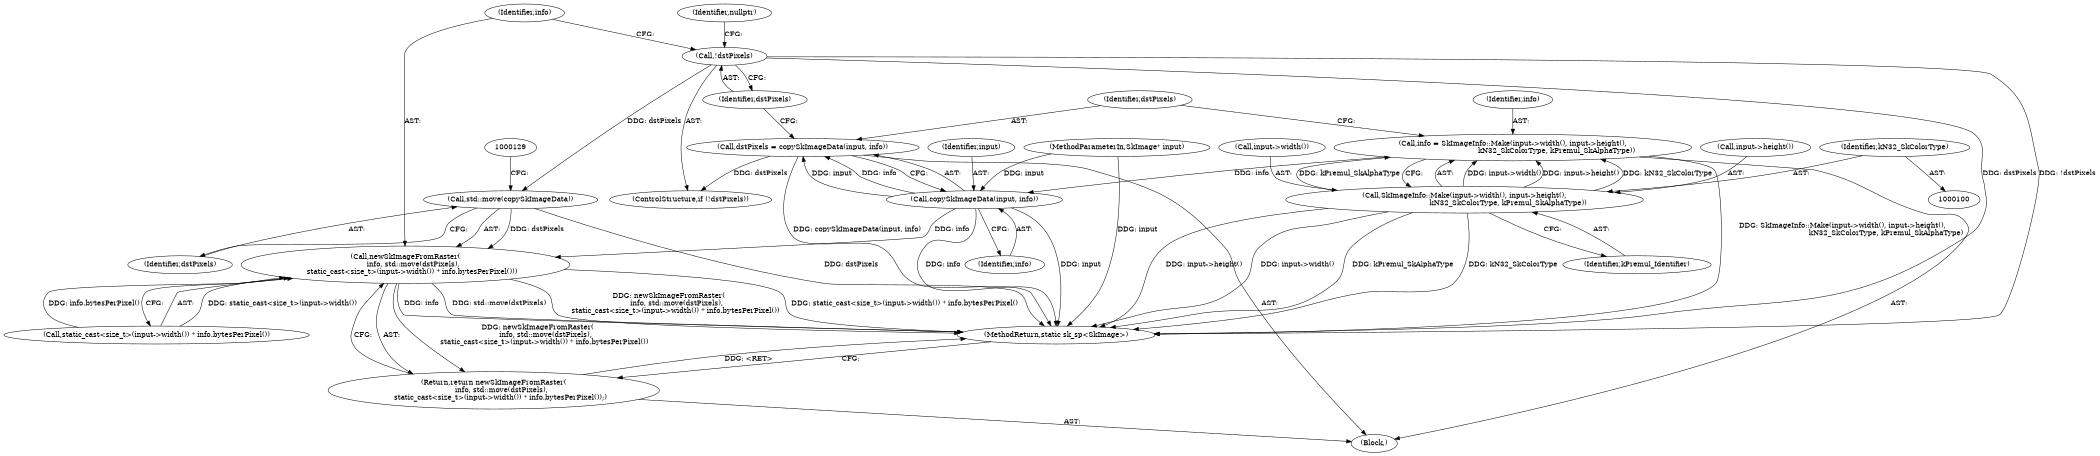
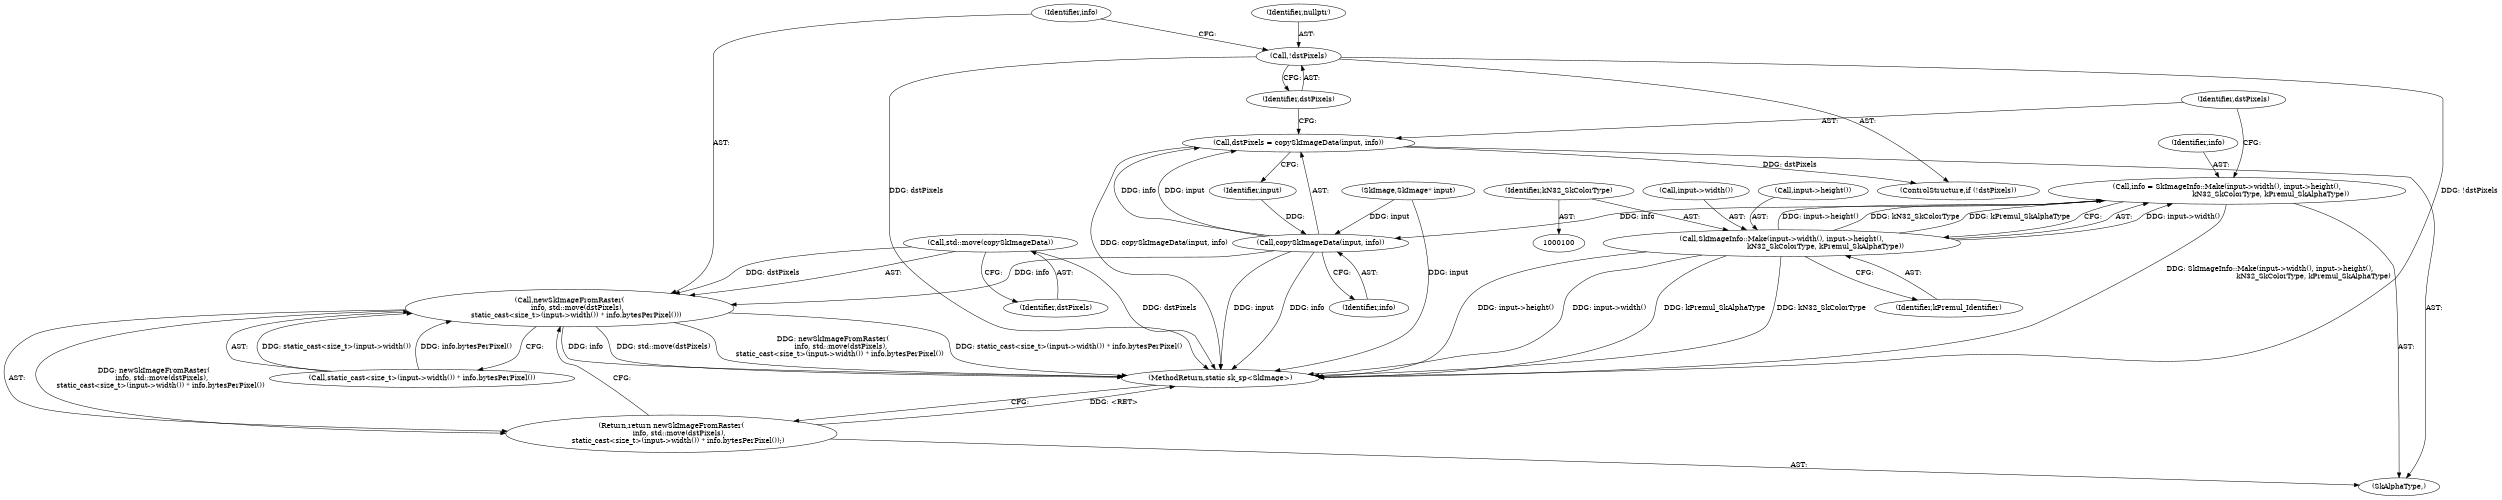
edge "(Identifier,nullptr)" -> "(Call,!dstPixels)": label "CFG: " -> "AST: "
edge "(Call,!dstPixels)" -> "(Call,std::move(copySkImageData))": removed, label "DDG: dstPixels"
node "1000129": removed
node "(MethodParameterIn,SkImage* input)": label "(MethodParameterIn,SkImage* input)" -> "(SkImage,SkImage* input)"
edge "(Call,dstPixels = copySkImageData(input, info))" -> "(Call,copySkImageData(input, info))": now "(Call,dstPixels = copySkImageData(input, info))" -> "(Identifier,input)"
edge "(Identifier,input)" -> "(Call,copySkImageData(input, info))": label "AST: " -> "DDG: "
node "(Block,)": label "(Block,)" -> "(SkAlphaType,)"
